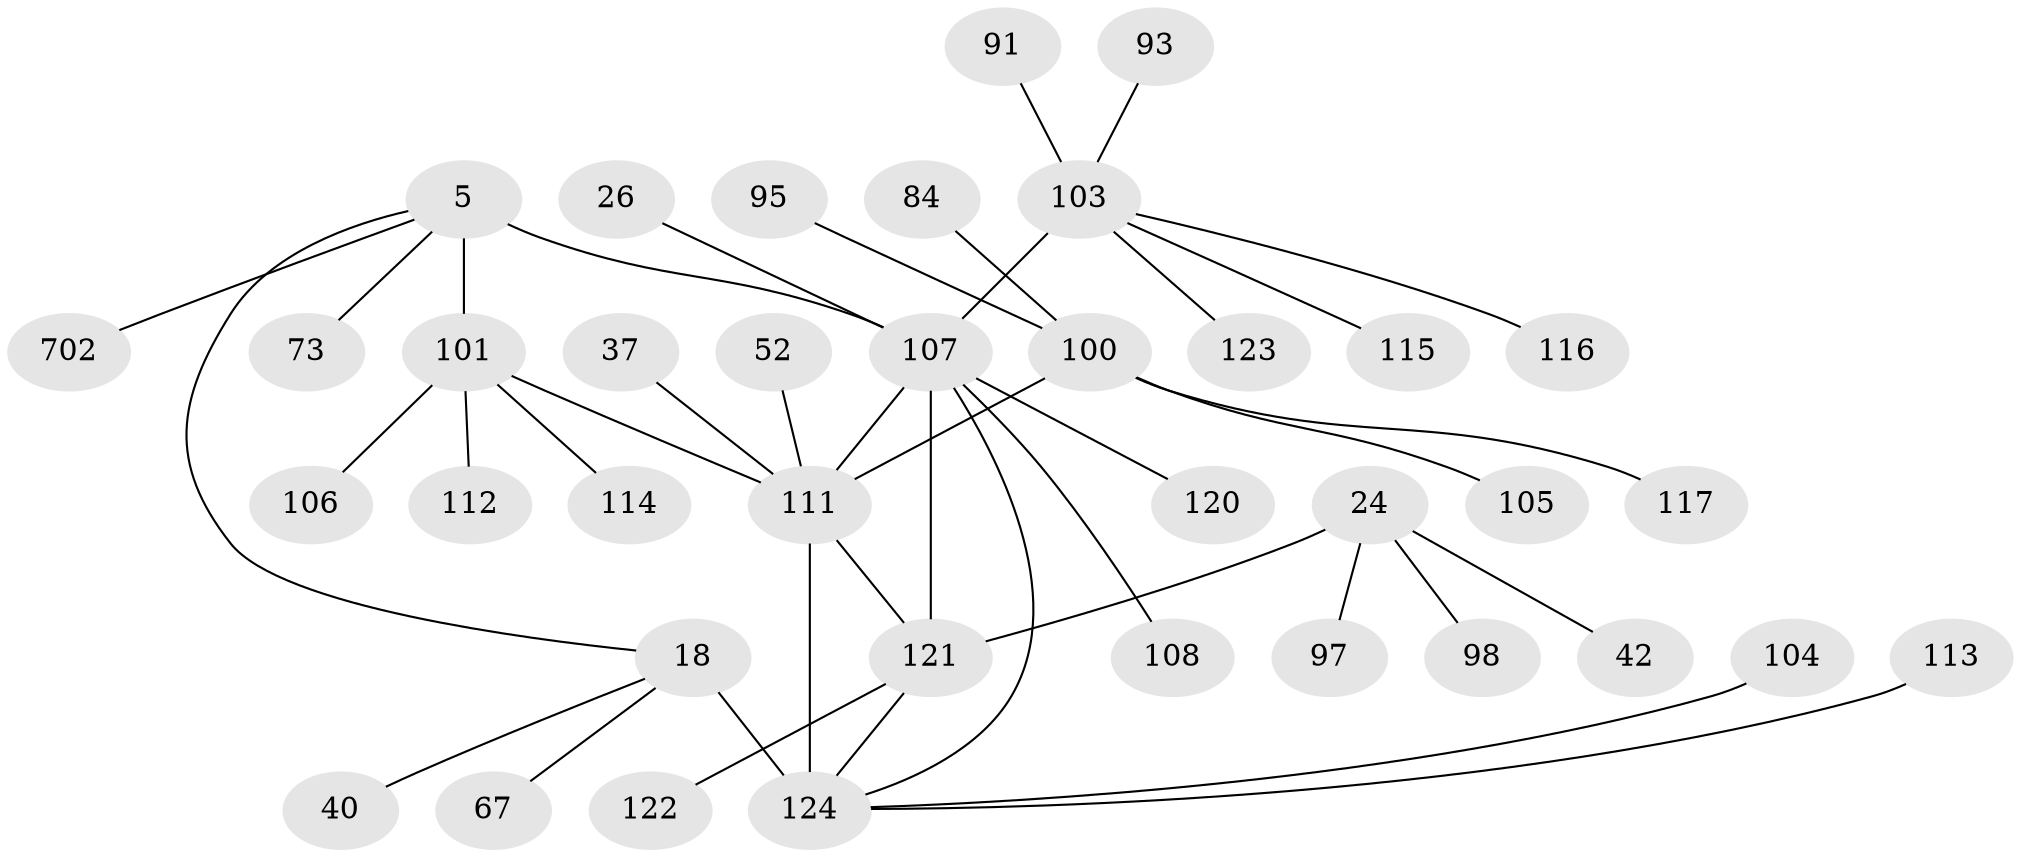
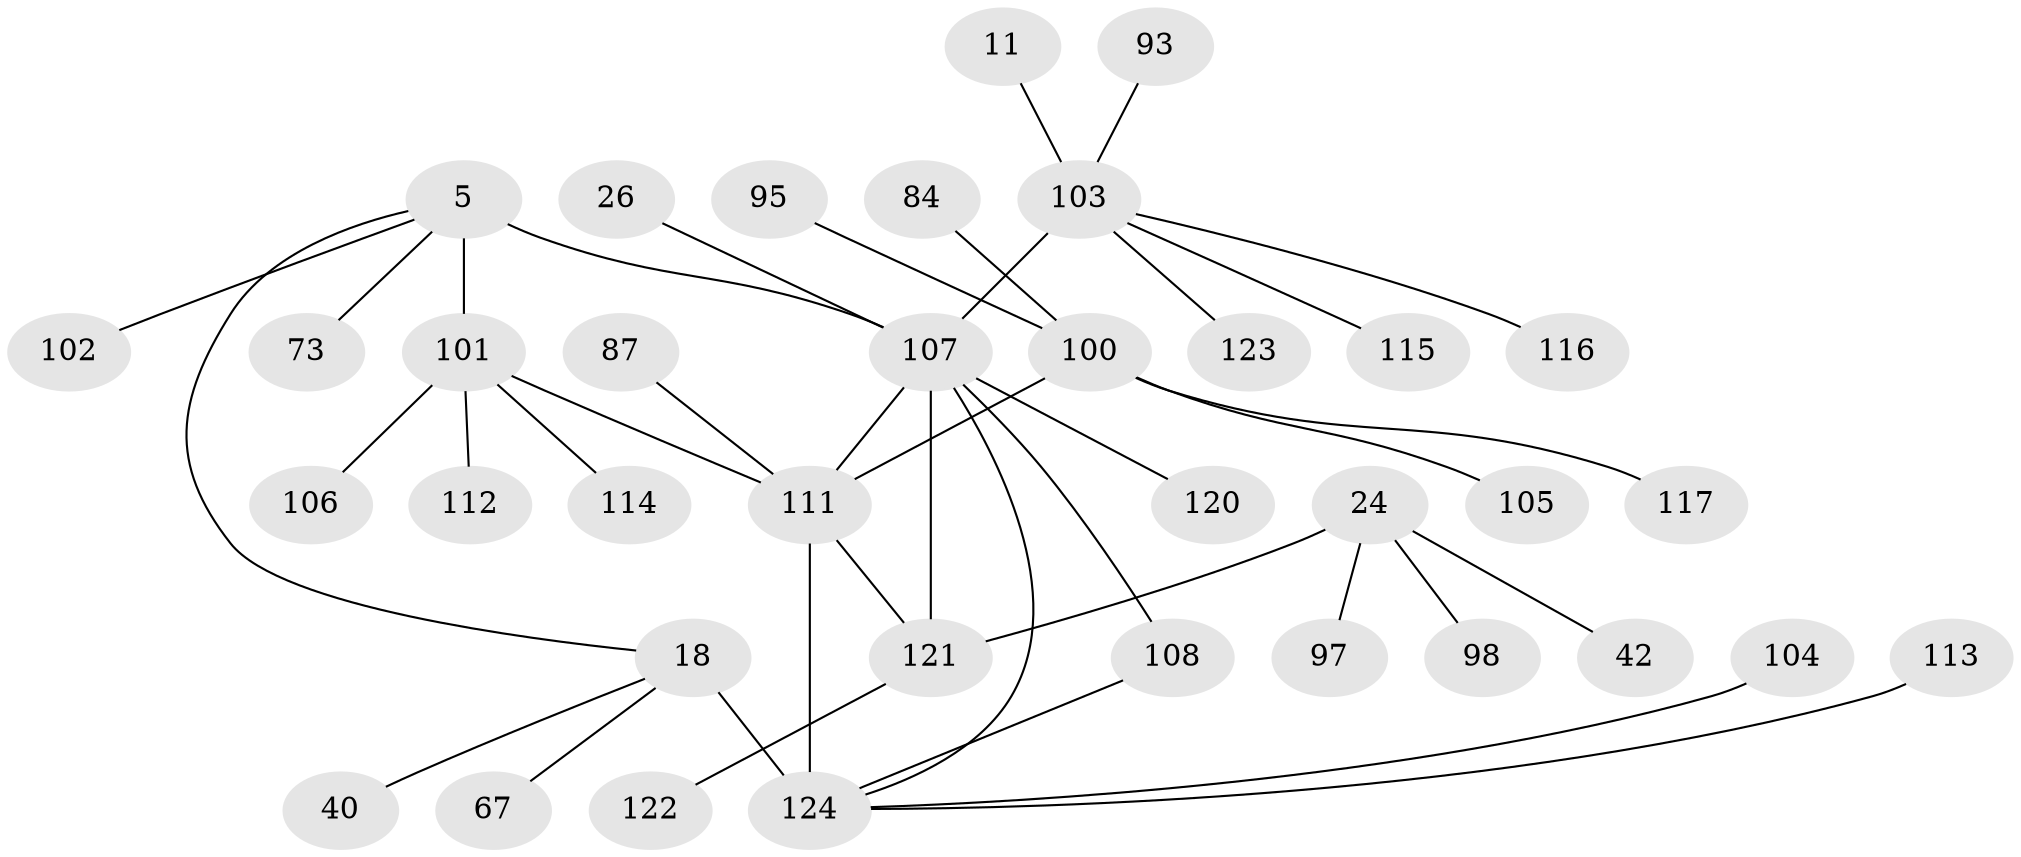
node "91": label "91" -> "11"
node "702": label "702" -> "102"
node "37": label "37" -> "87"
node "52": removed
edge "121" -- "124": now "108" -- "124"
